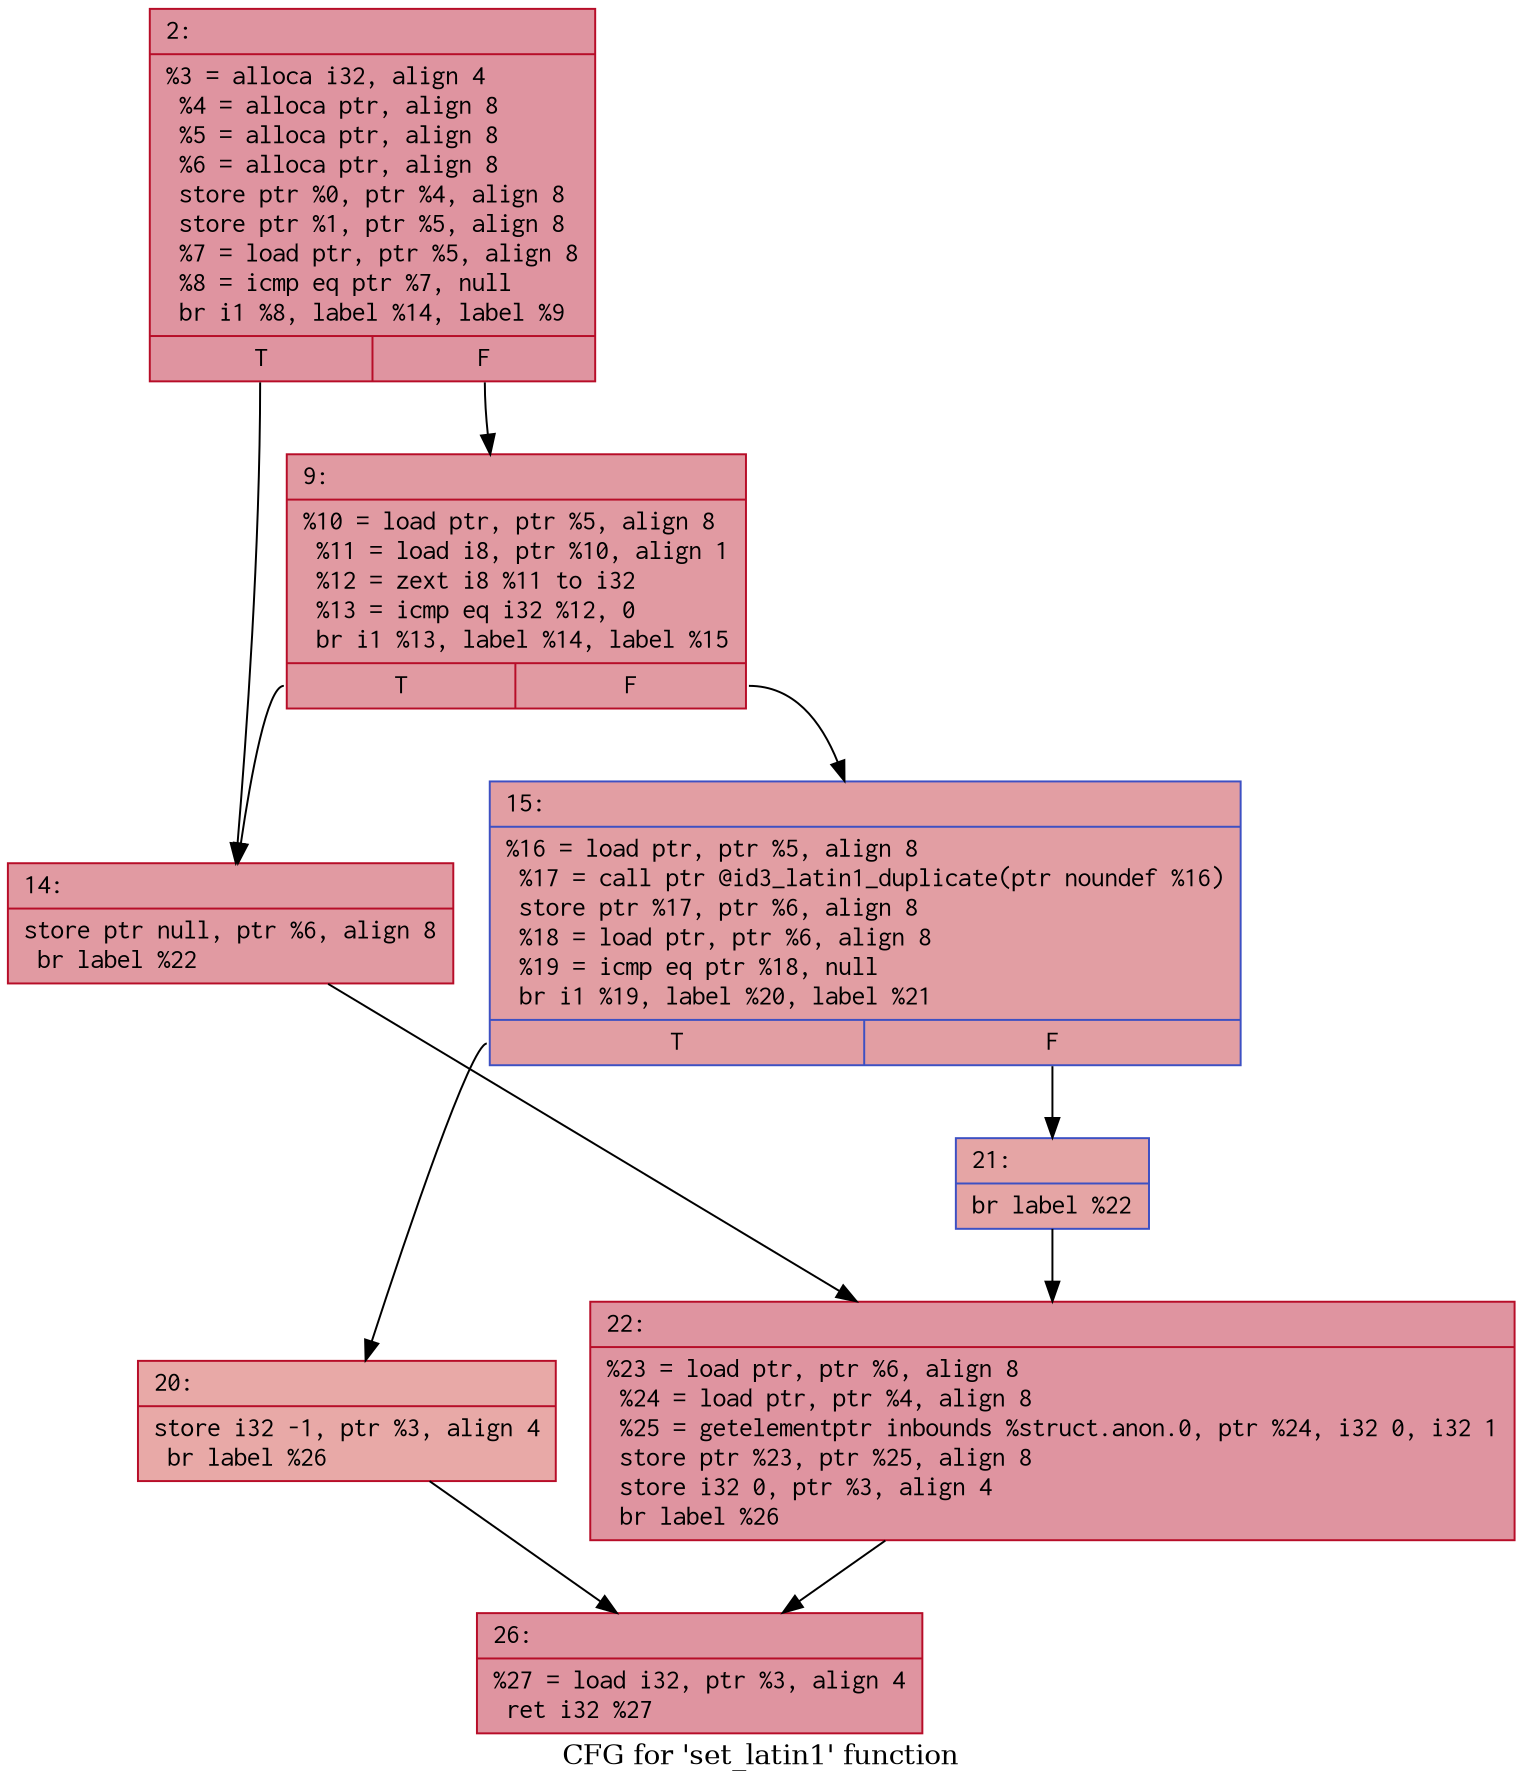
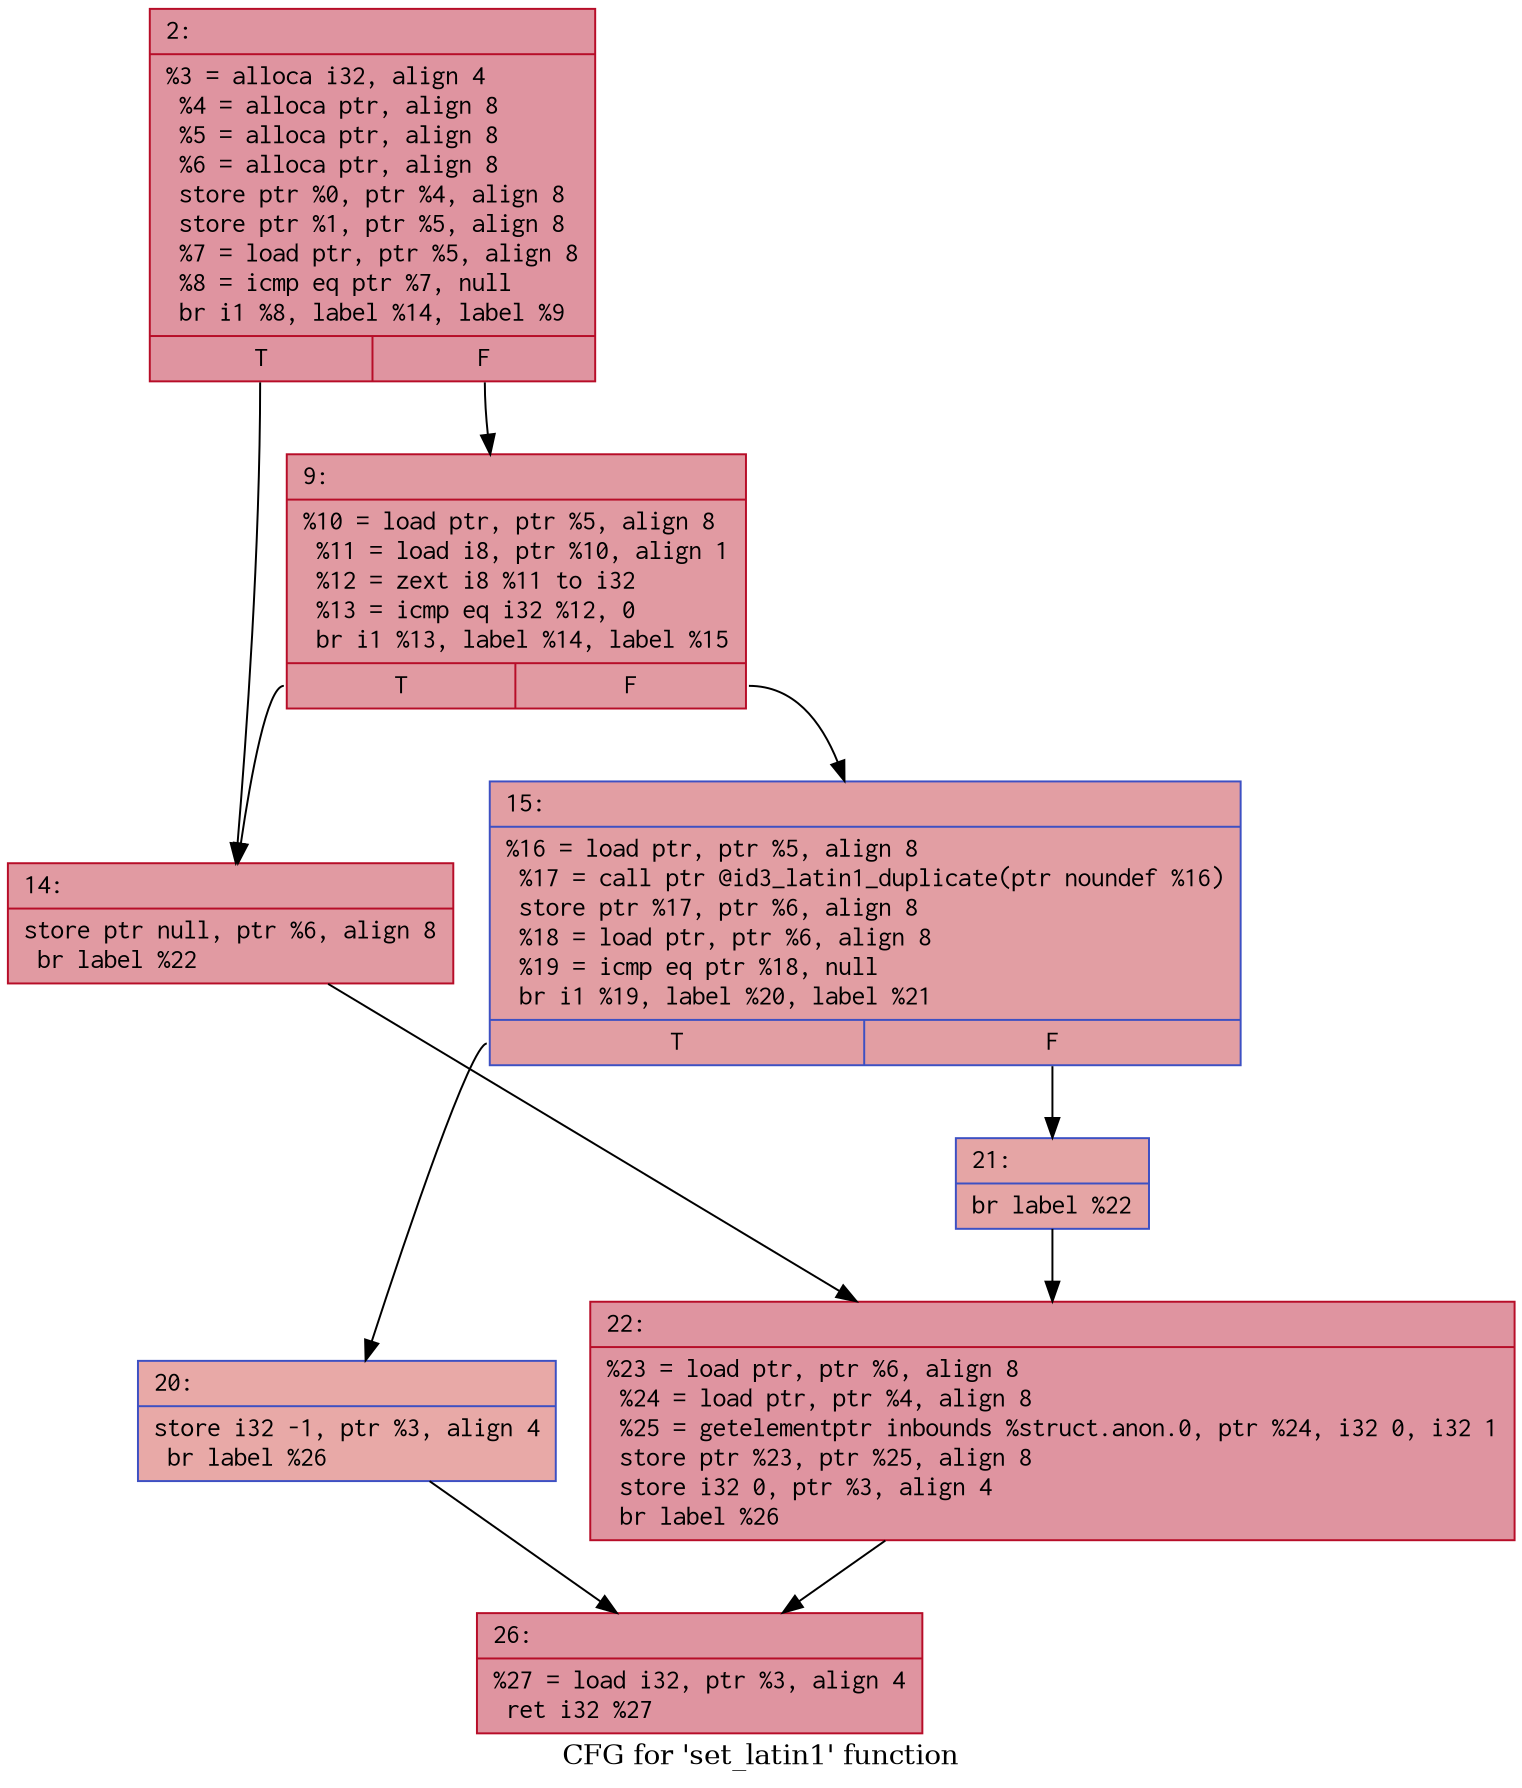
node "20:": color #b70d28ff -> #3d50c3ff
